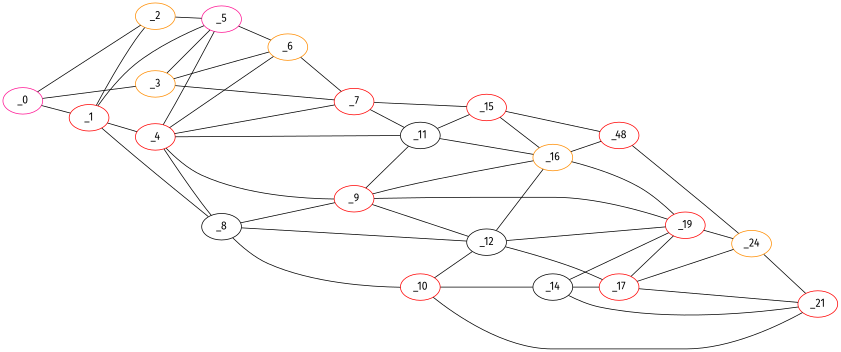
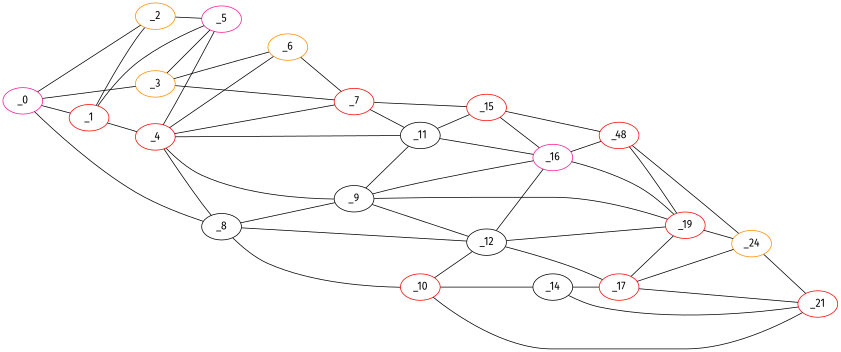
edge "_5" -- "_6": removed
node "_16": color darkorange -> deeppink
edge "_1" -- "_8": now "_0" -- "_8"
node "_9": color red -> black
edge "_19" -- "_14": now "_19" -- "_48"
